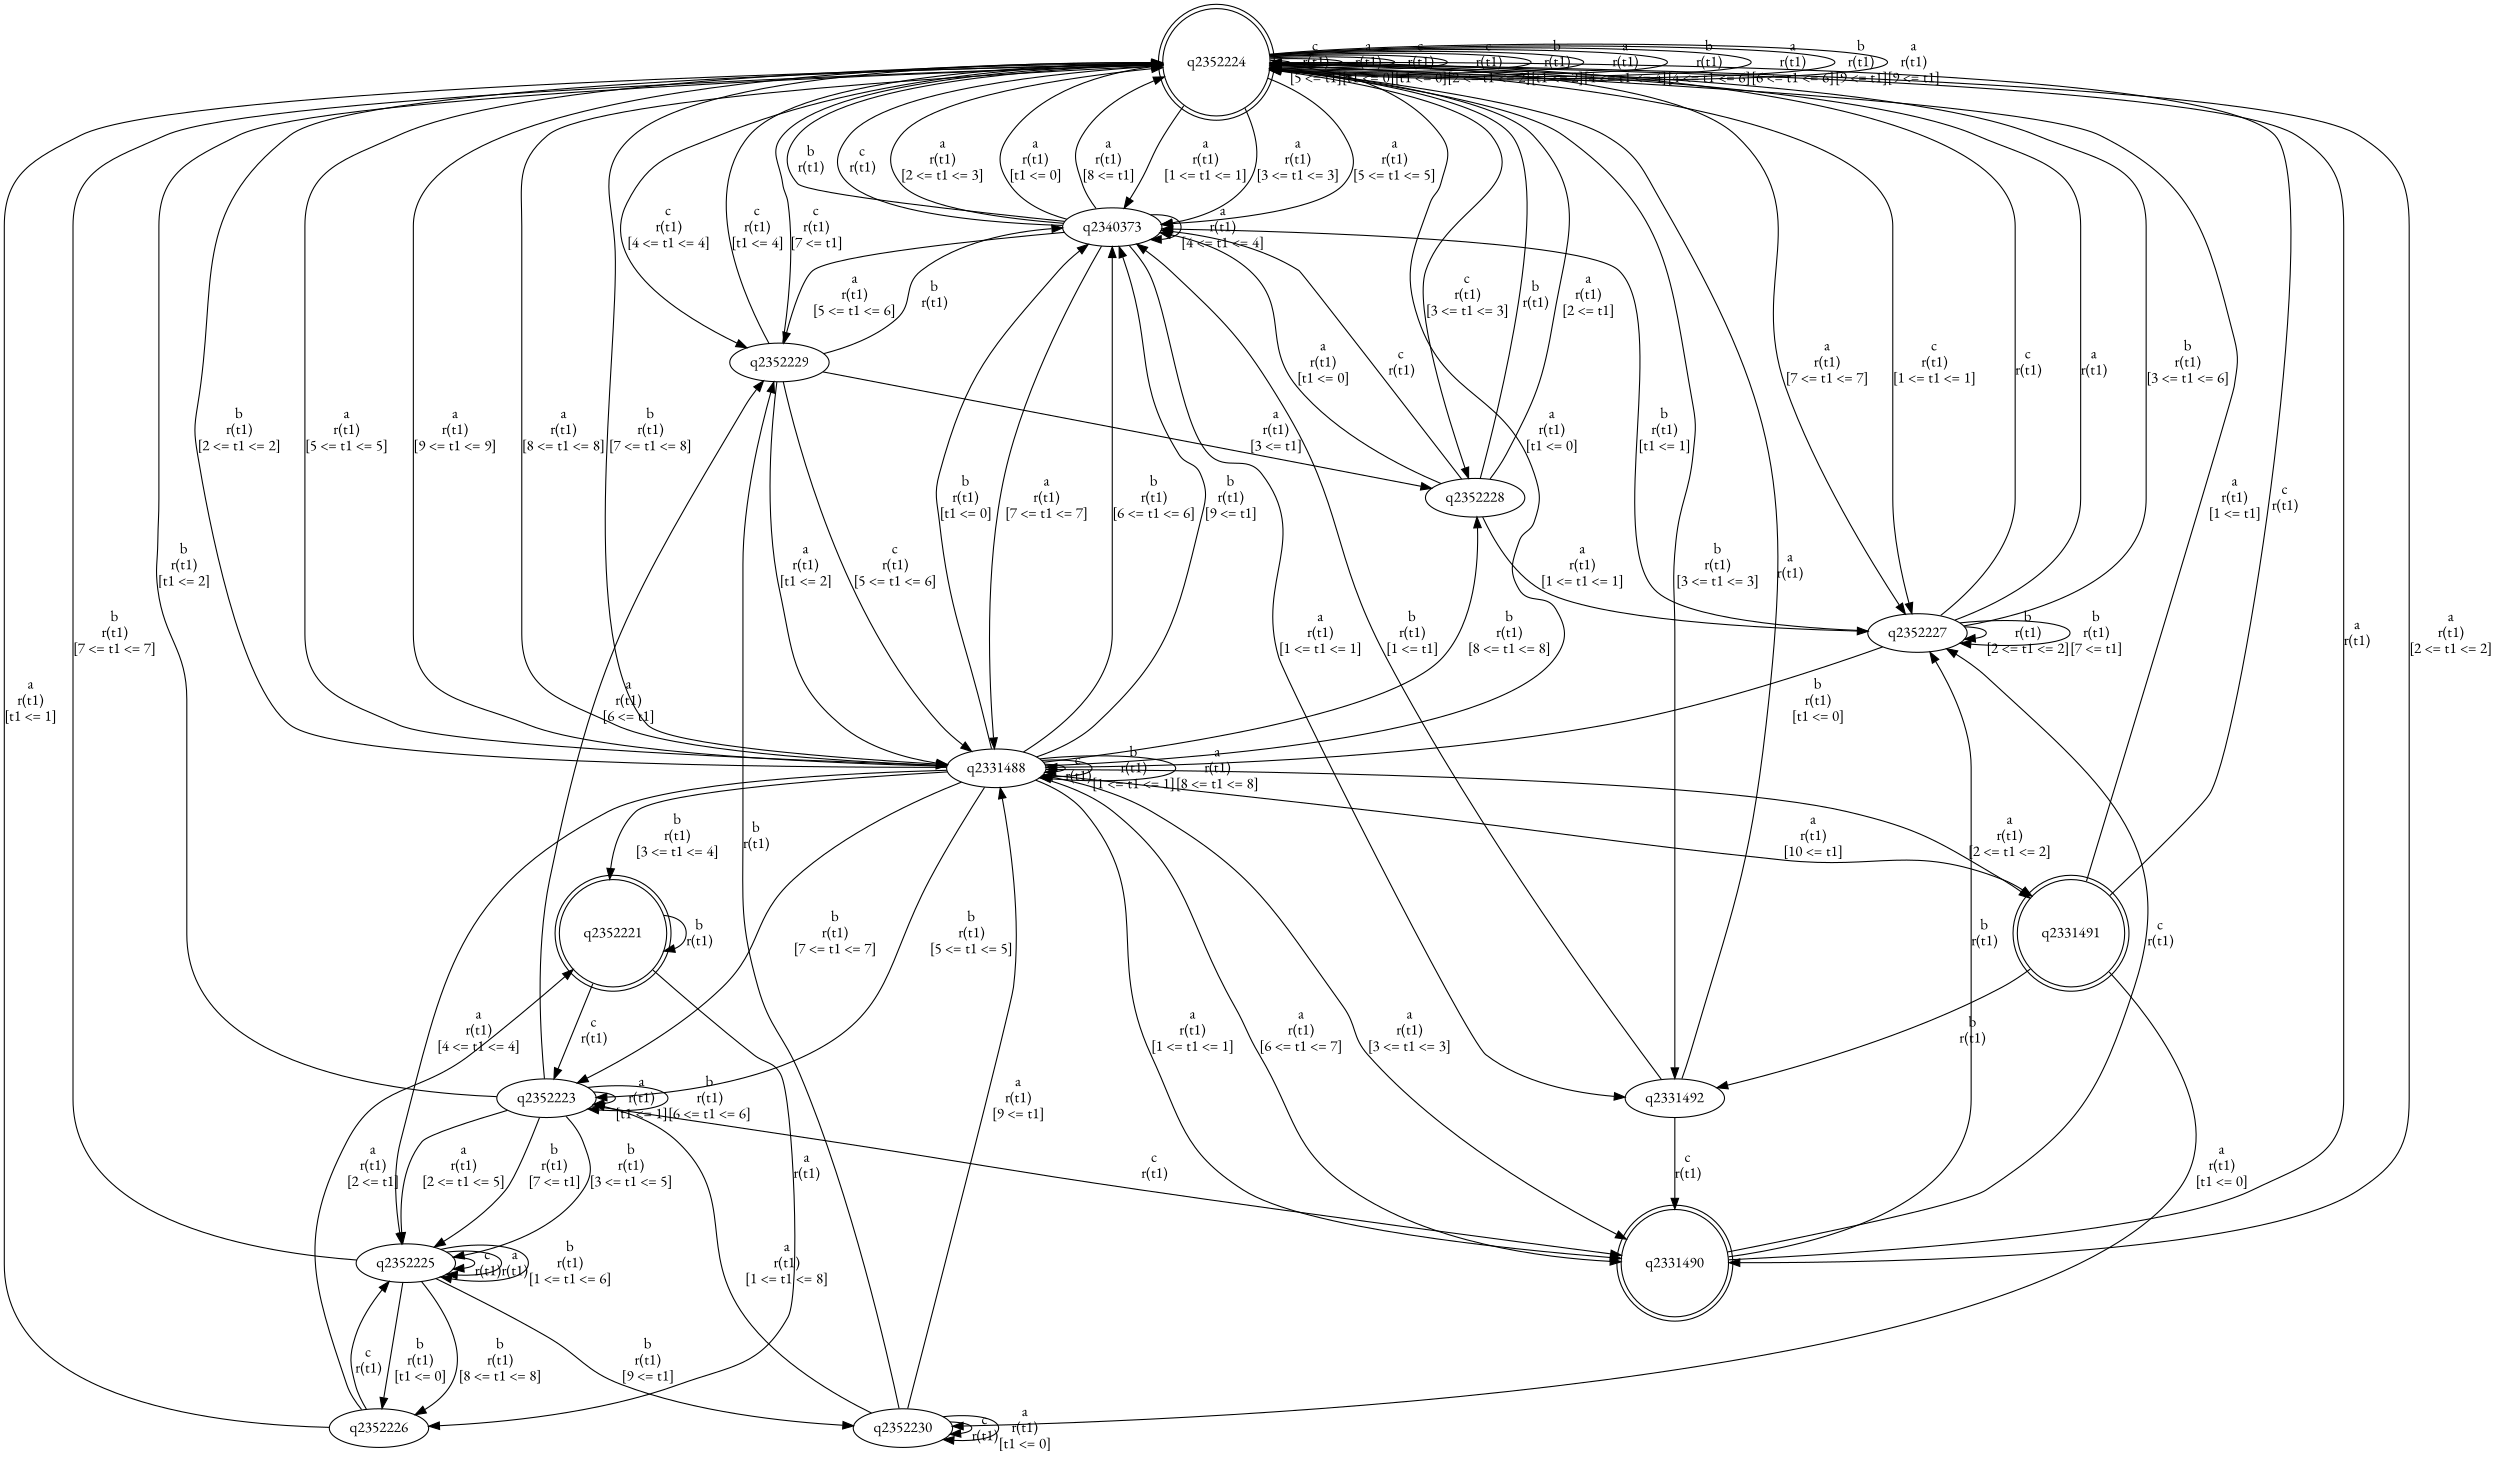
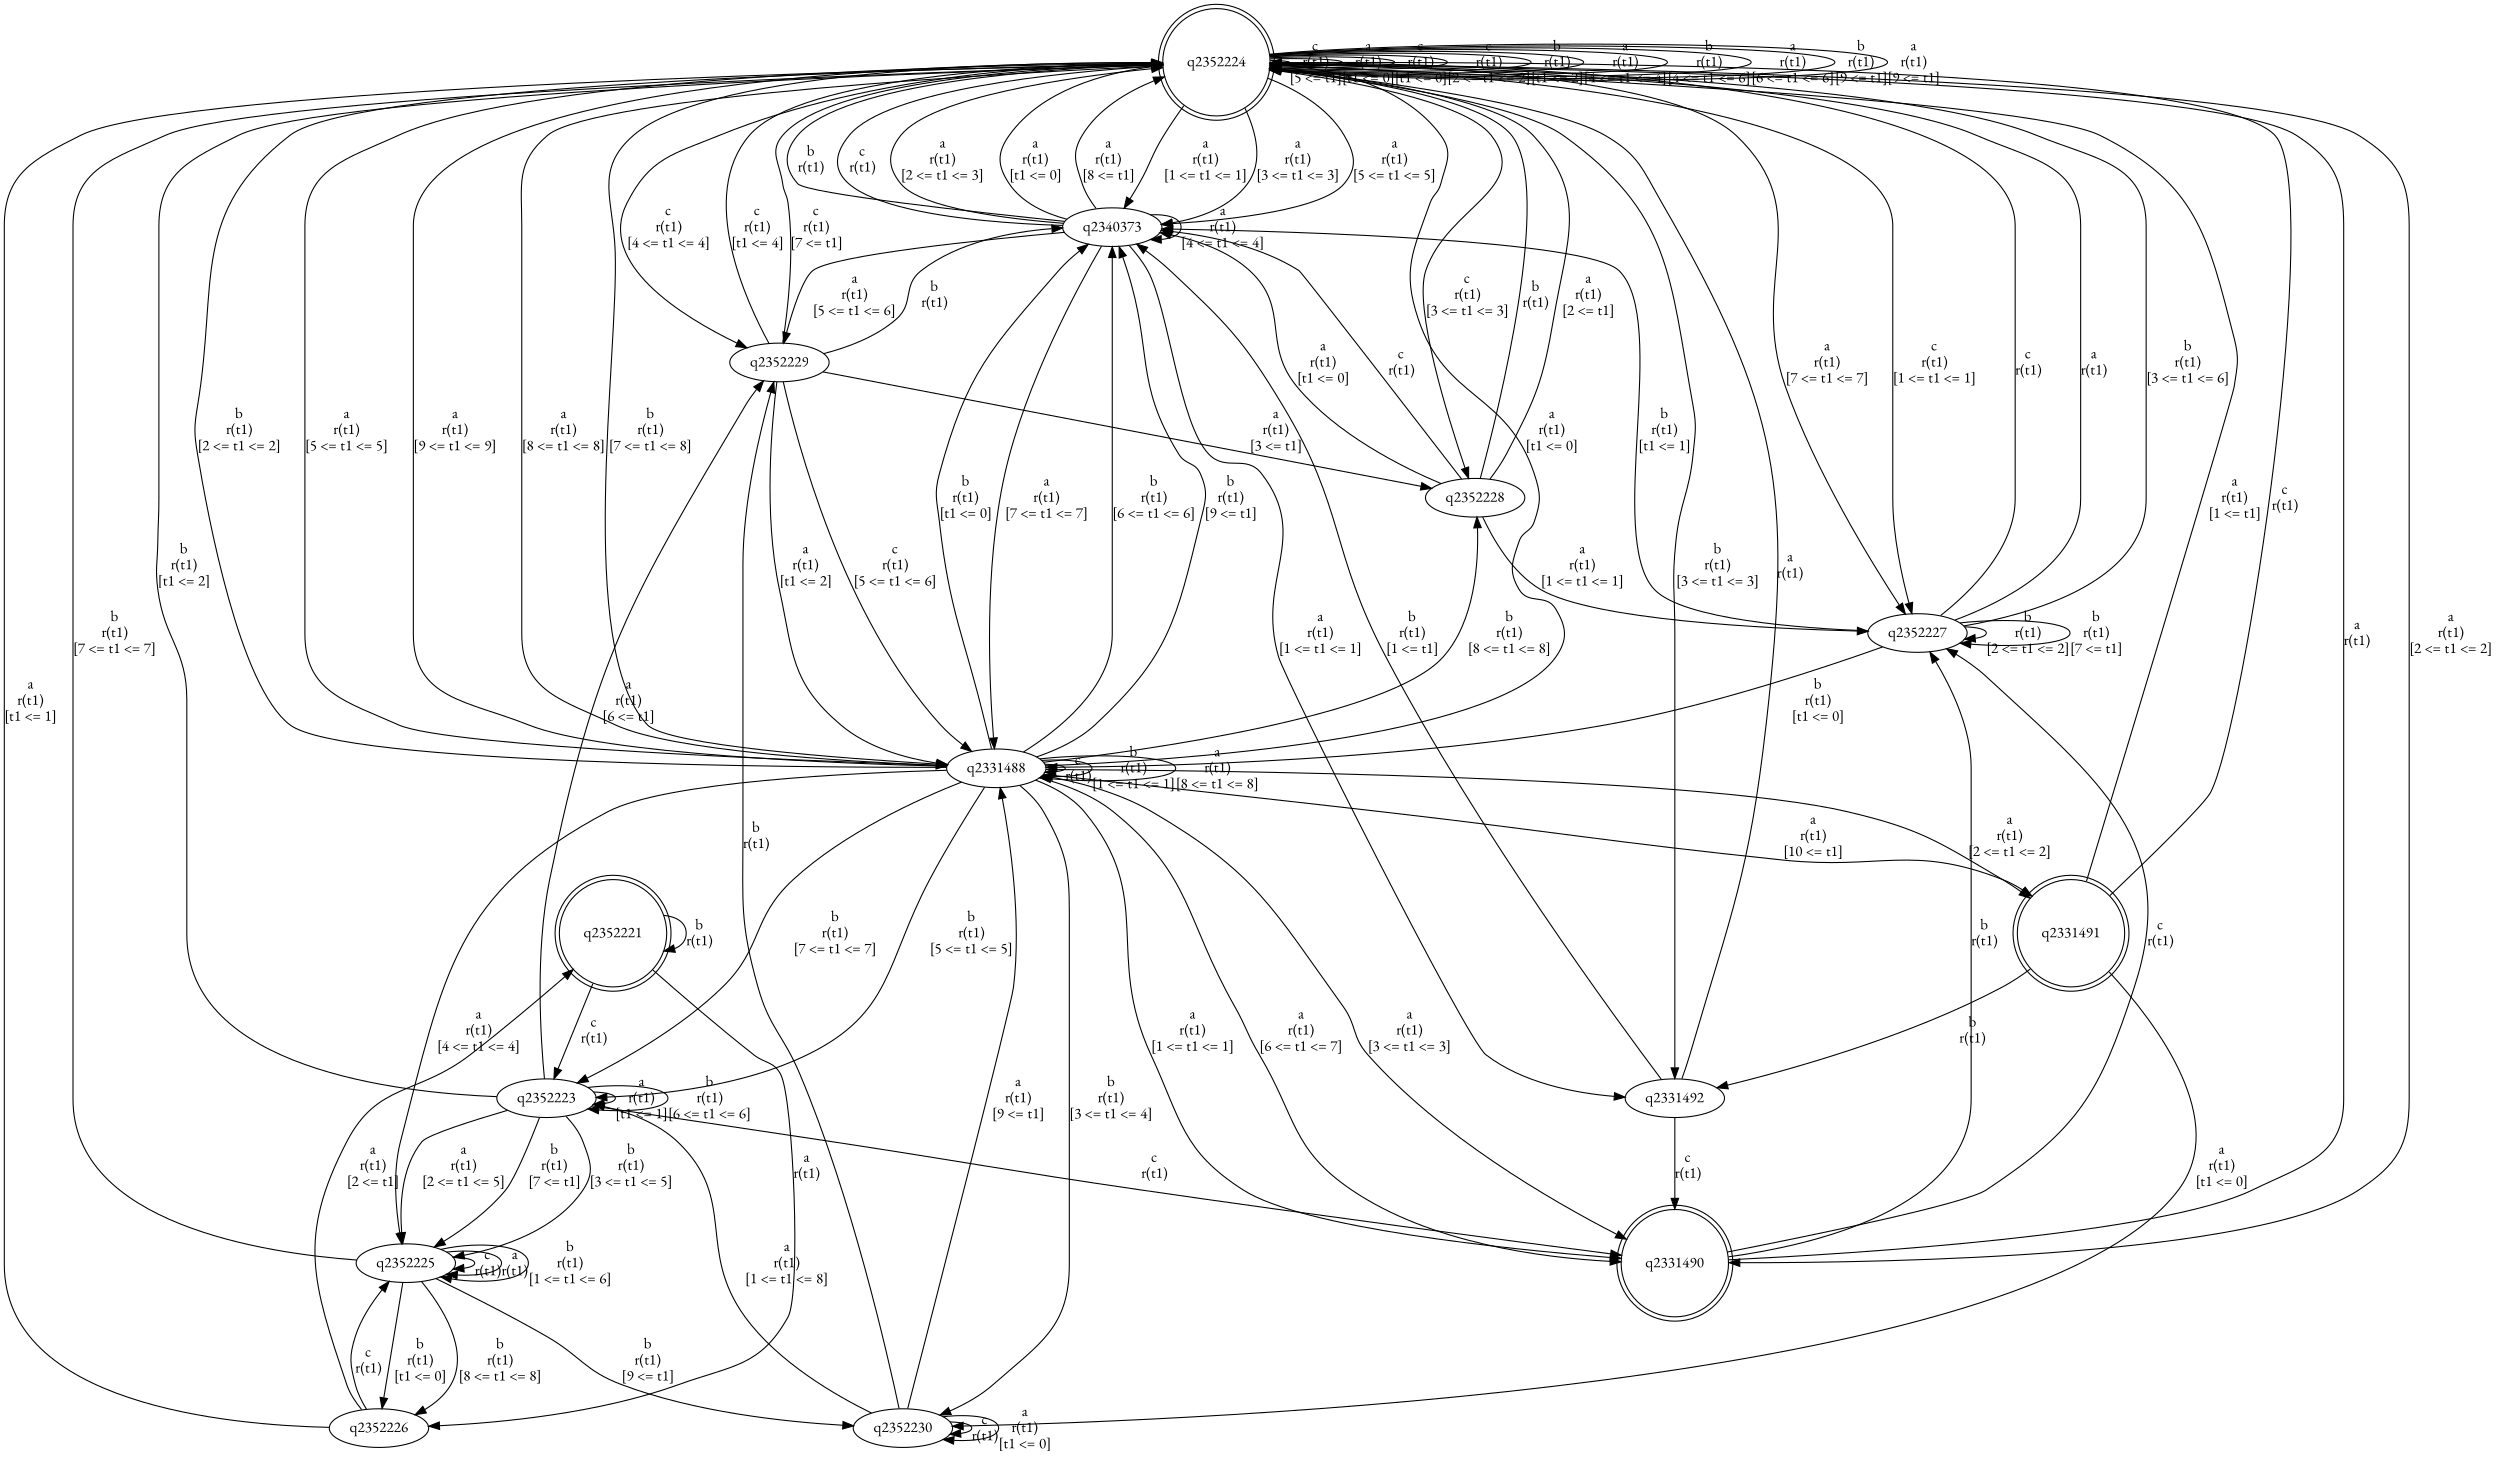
edge "q2331488" -> "q2352221": now "q2331488" -> "q2352230"
